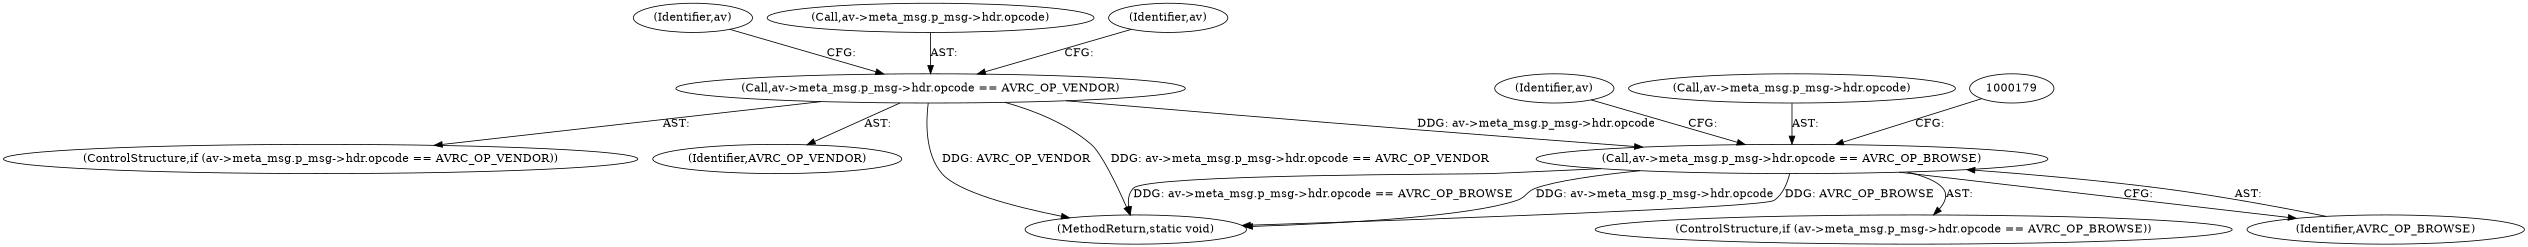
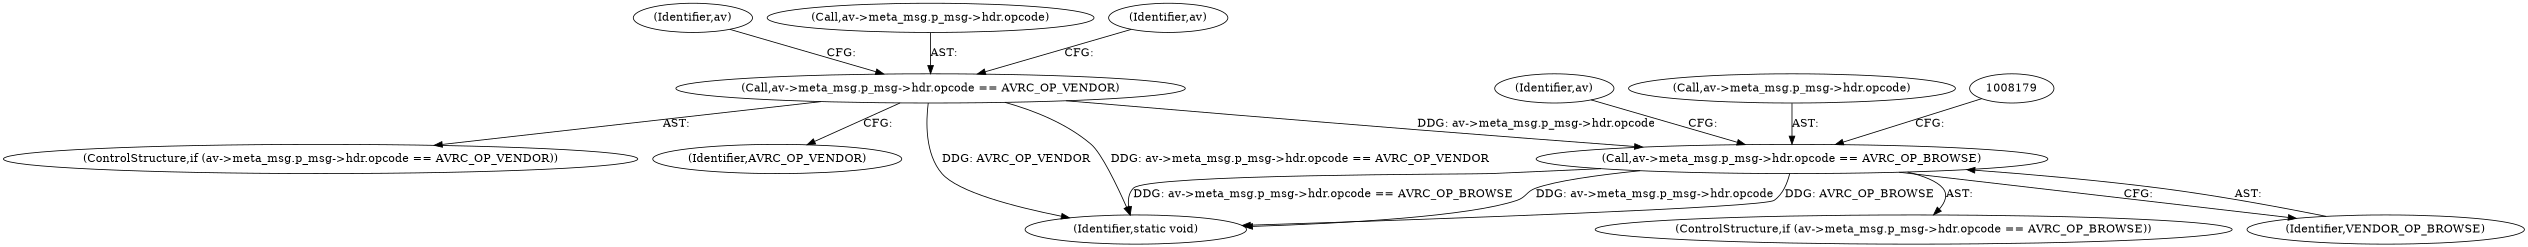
node "1000179": label "1000179" -> "1008179"
edge "(Call,av->meta_msg.p_msg->hdr.opcode == AVRC_OP_VENDOR)" -> "(Identifier,AVRC_OP_VENDOR)": label "AST: " -> "CFG: "
node "(MethodReturn,static void)": label "(MethodReturn,static void)" -> "(Identifier,static void)"
node "(Identifier,AVRC_OP_BROWSE)": label "(Identifier,AVRC_OP_BROWSE)" -> "(Identifier,VENDOR_OP_BROWSE)"
